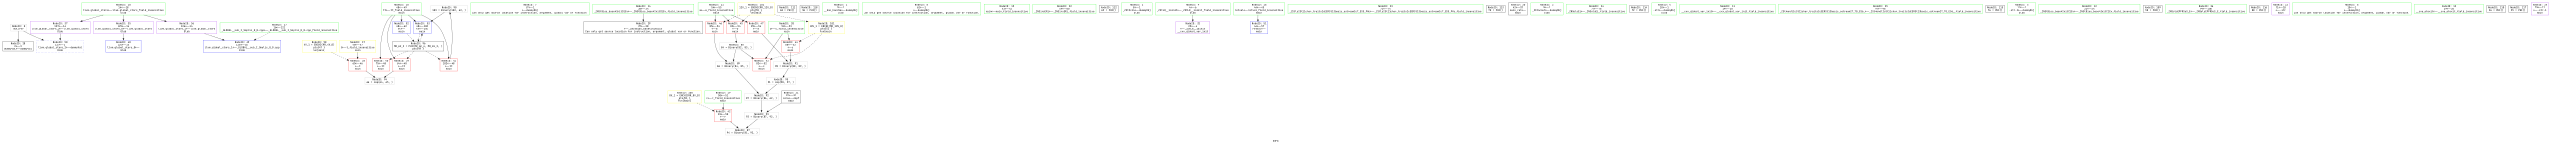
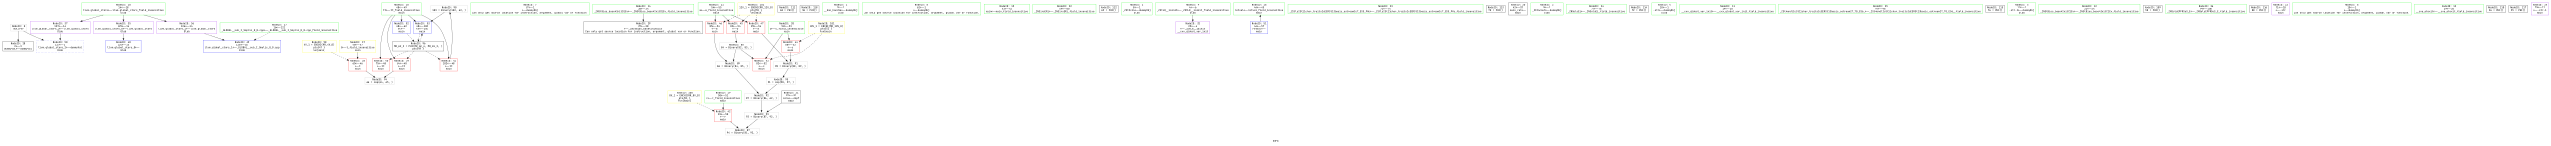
edge "NodeID: 16" -> "NodeID: 51": reversed
edge "NodeID: 102" -> "NodeID: 101": now "NodeID: 102" -> "NodeID: 47"
